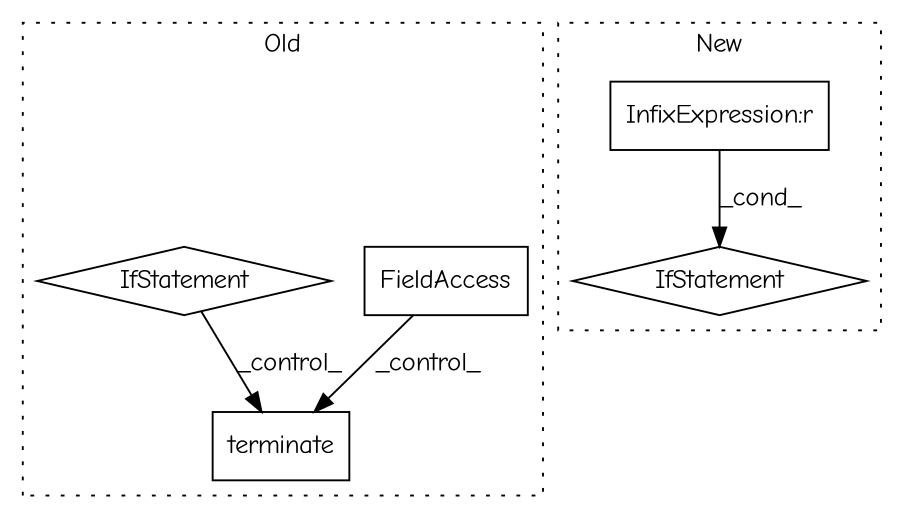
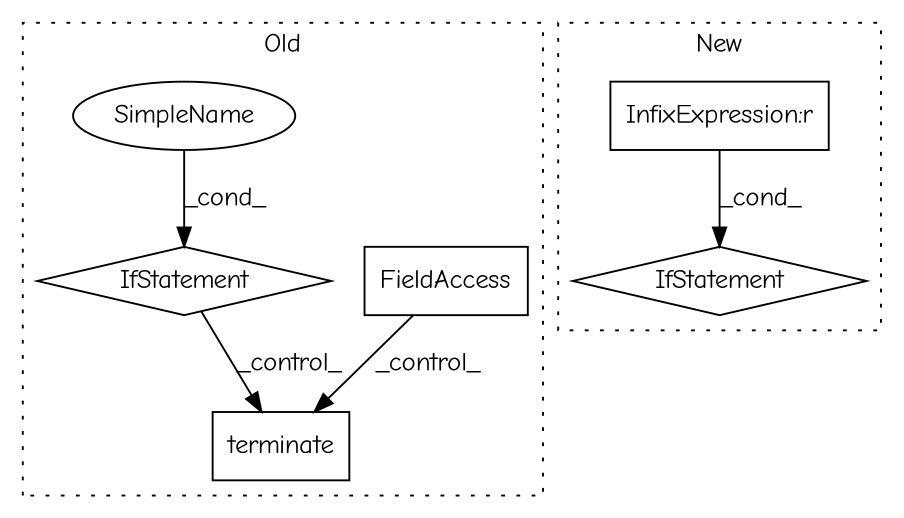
node "SimpleName": added
